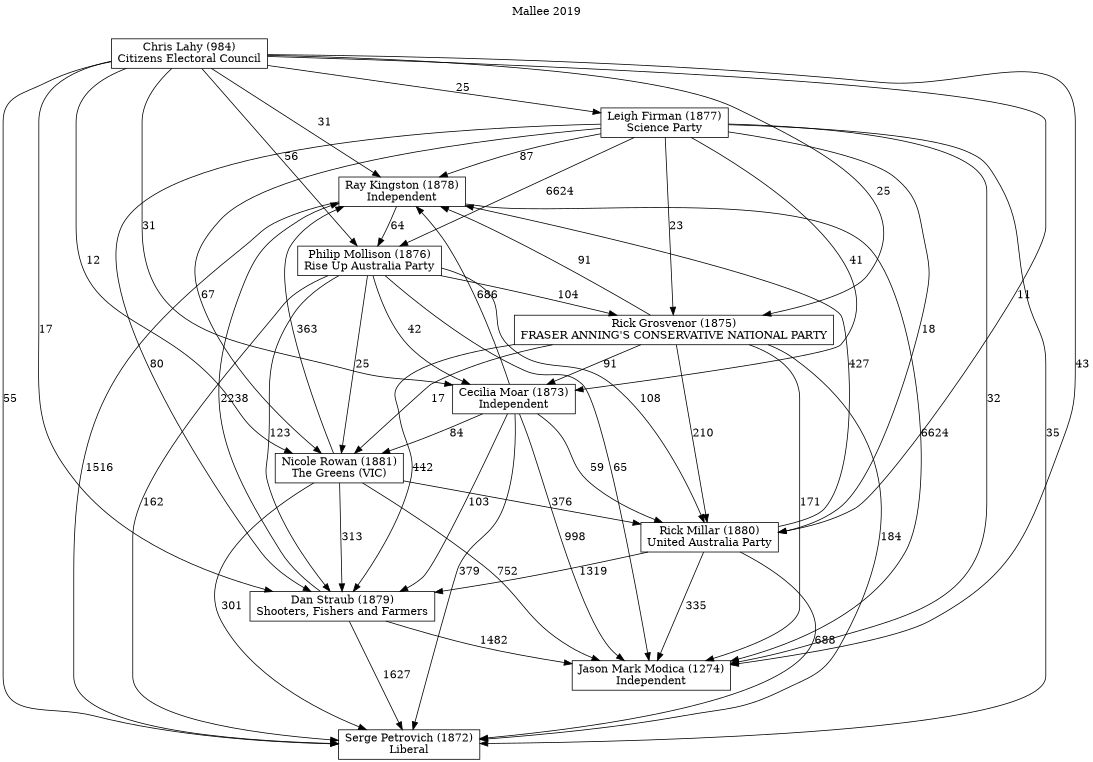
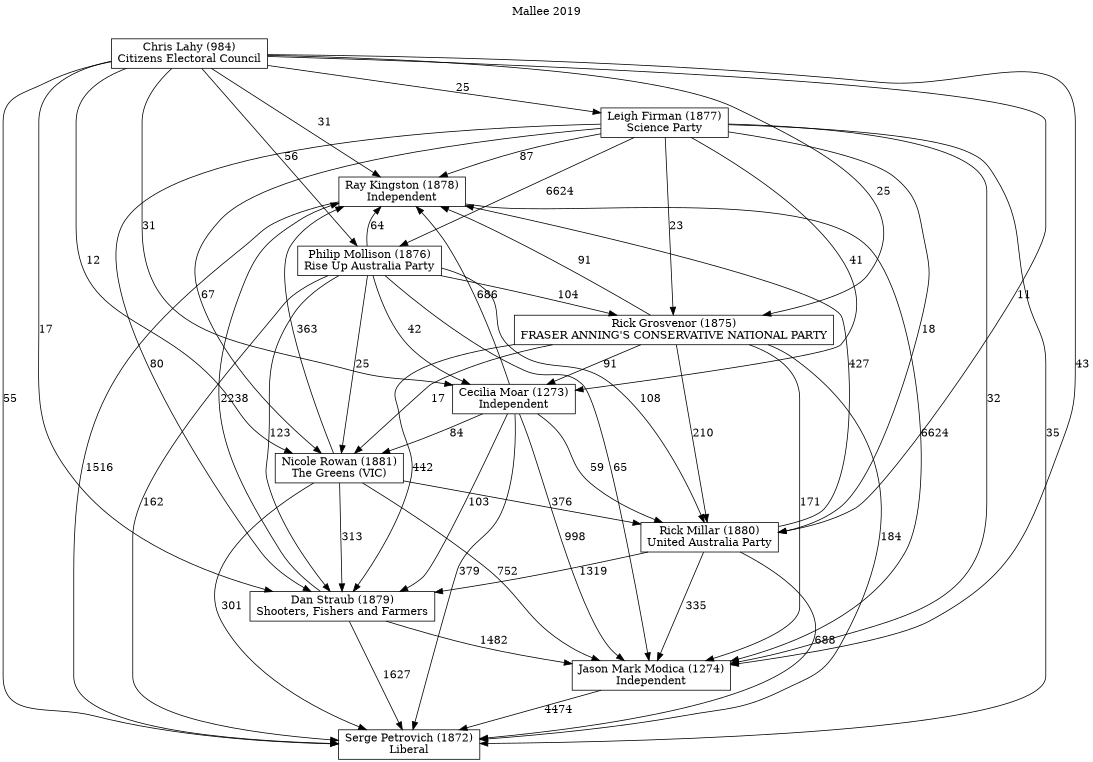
edge "Ray Kingston (1878) Independent" -> "Philip Mollison (1876) Rise Up Australia Party": reversed
node "Cecilia Moar (1873) Independent": label "Cecilia Moar (1873) Independent" -> "Cecilia Moar (1273) Independent"
edge "Jason Mark Modica (1274) Independent" -> "Serge Petrovich (1872) Liberal": added, label "4474"
